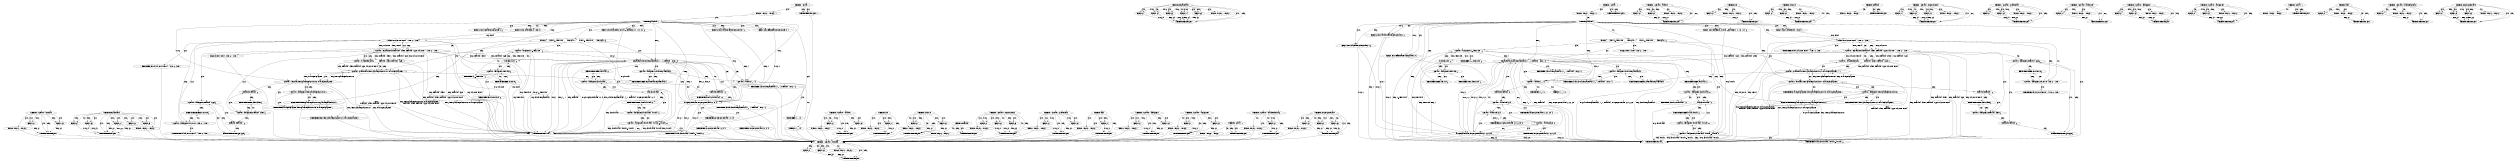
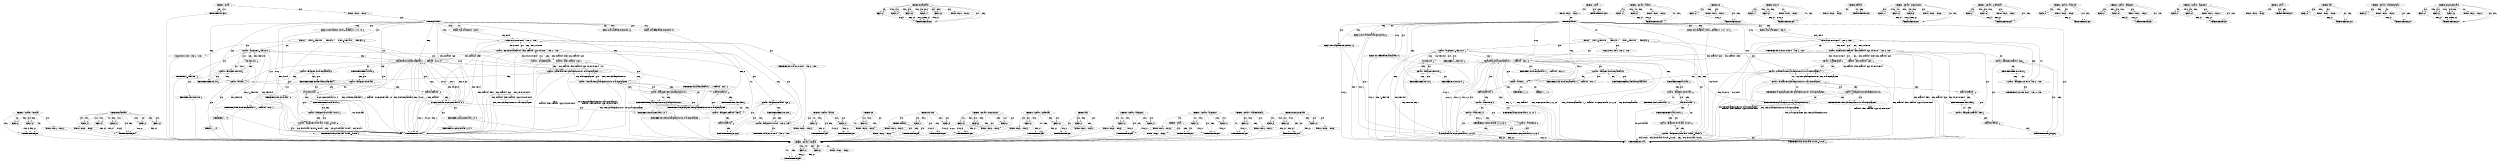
node "(PARAM,const TransformPaintPropertyNode* t)": removed
edge "(PARAM,const EffectPaintPropertyNode* e)" -> "(PropertyTreeState,PropertyTreeState(t, c, e))": now "(PARAM,const EffectPaintPropertyNode* e)" -> "(IDENTIFIER,e,PropertyTreeState(t, c, e))"
